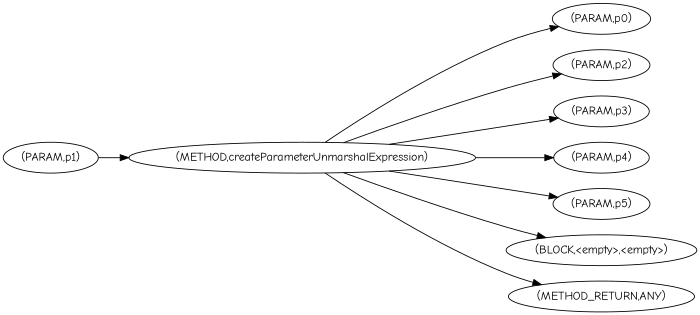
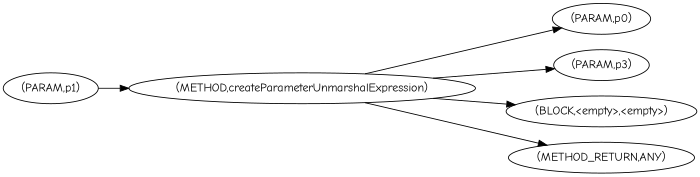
node "(PARAM,p2)": removed
node "(PARAM,p4)": removed
node "(PARAM,p5)": removed
